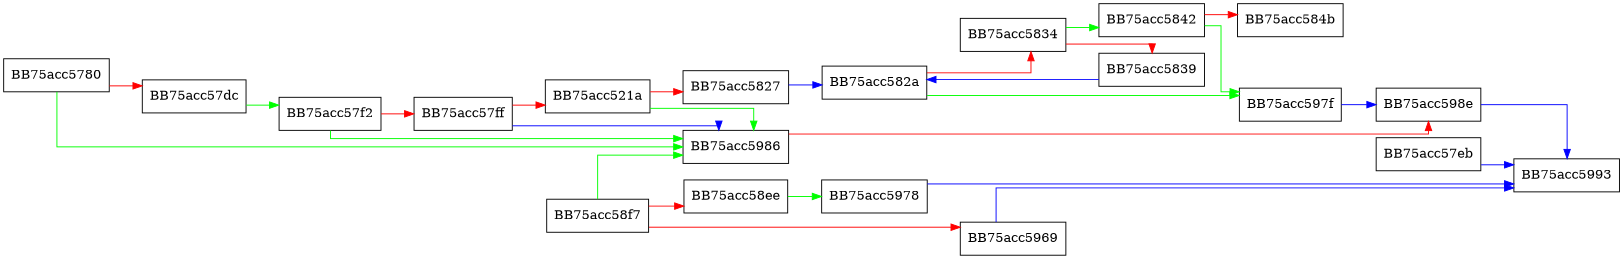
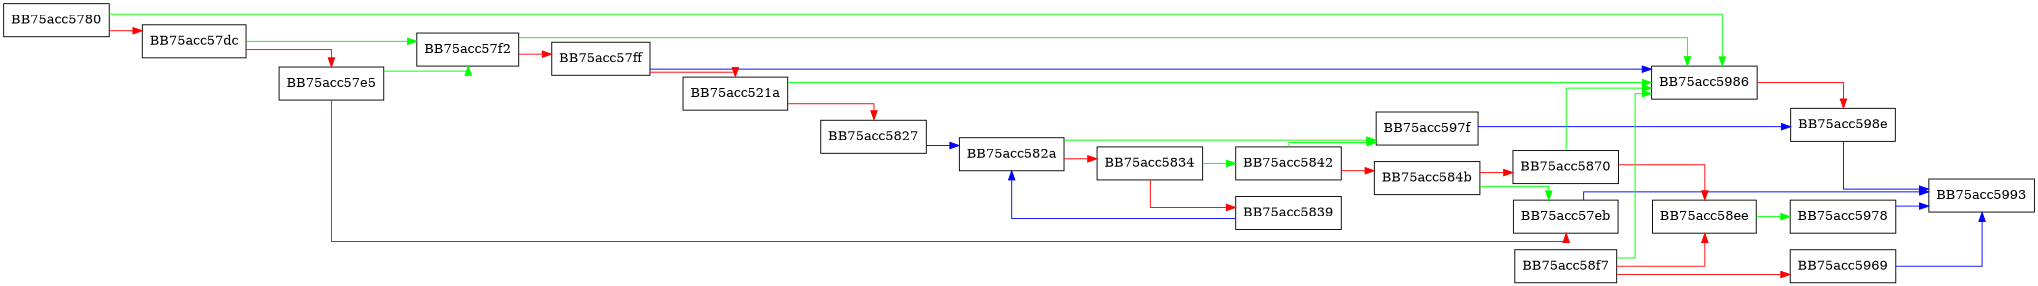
node "BB75acc57e5": added
node "BB75acc5870": added
edge "BB75acc584b" -> "BB75acc57eb": added
